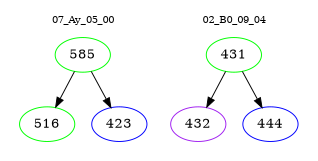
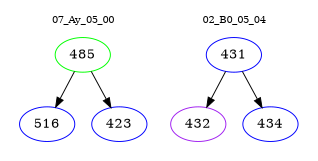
cluster "02_B0_09_04": label "02_B0_09_04" -> "02_B0_05_04"
node "585": label "585" -> "485"
node "431": color green -> blue
node "516": color green -> blue
node "444": label "444" -> "434"
